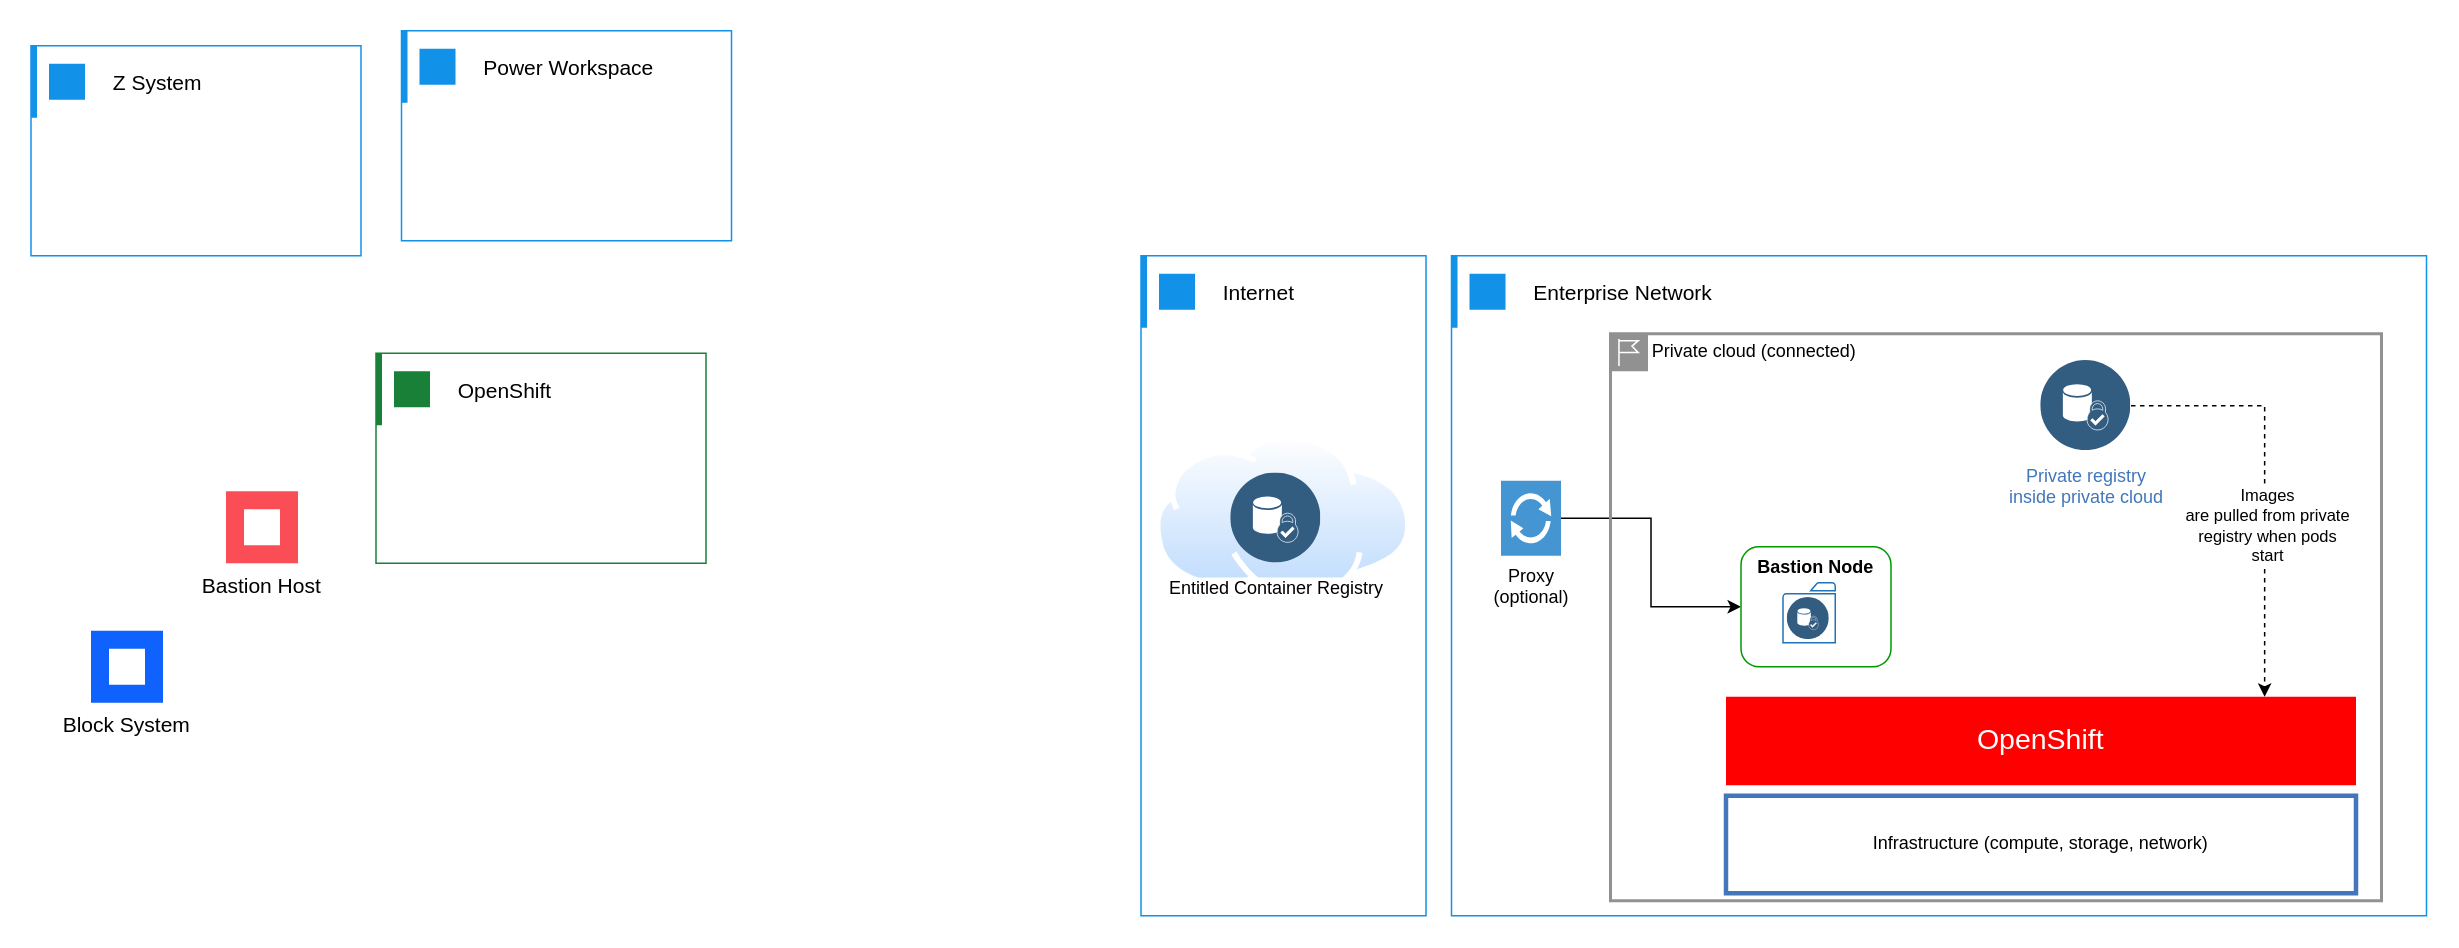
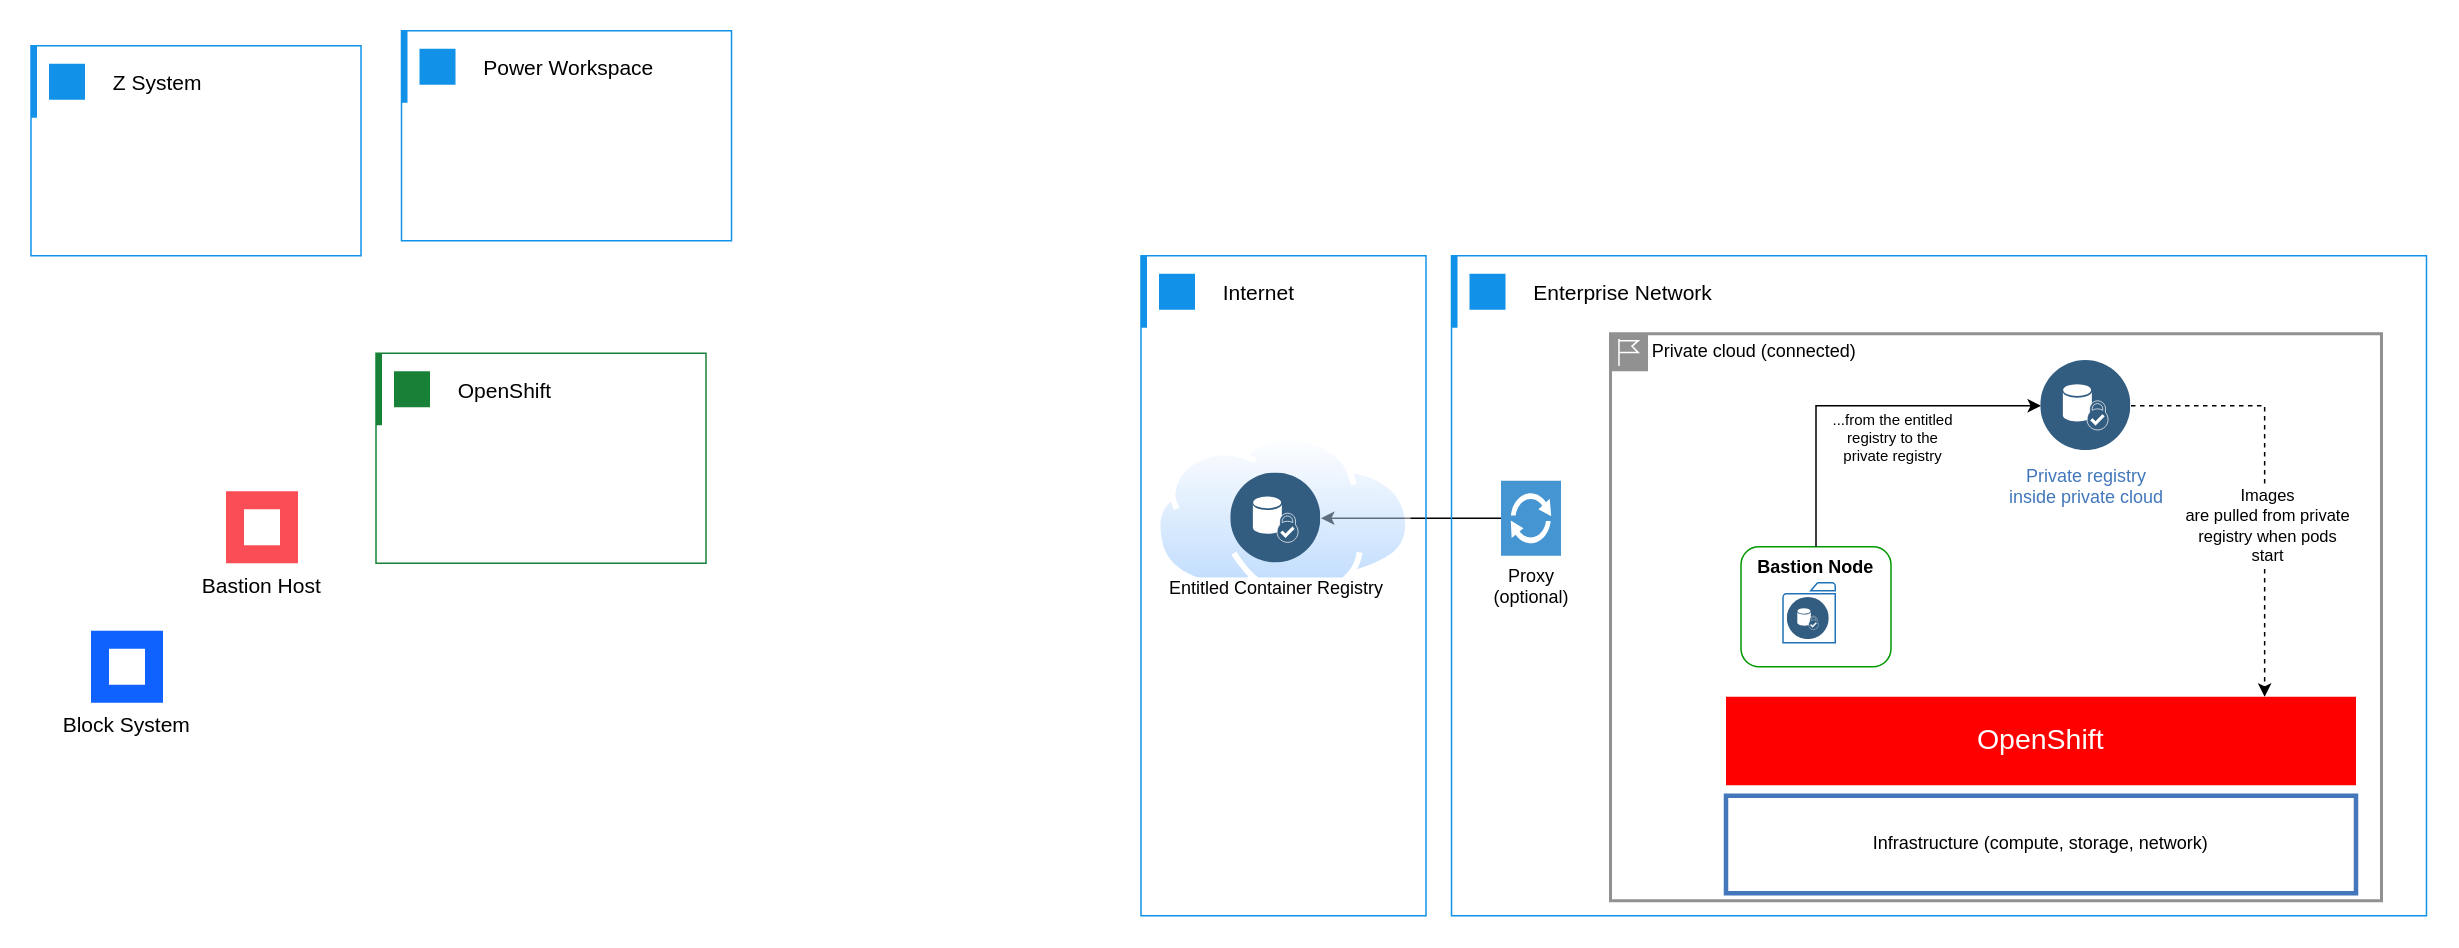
edge "Bastion Node" -> "Private registry inside private cloud": added, label "...from the entitled registry to the private registry"
edge "Proxy (optional)" -> "Bastion Node": now "Proxy (optional)" -> "Entitled Container Registry"
